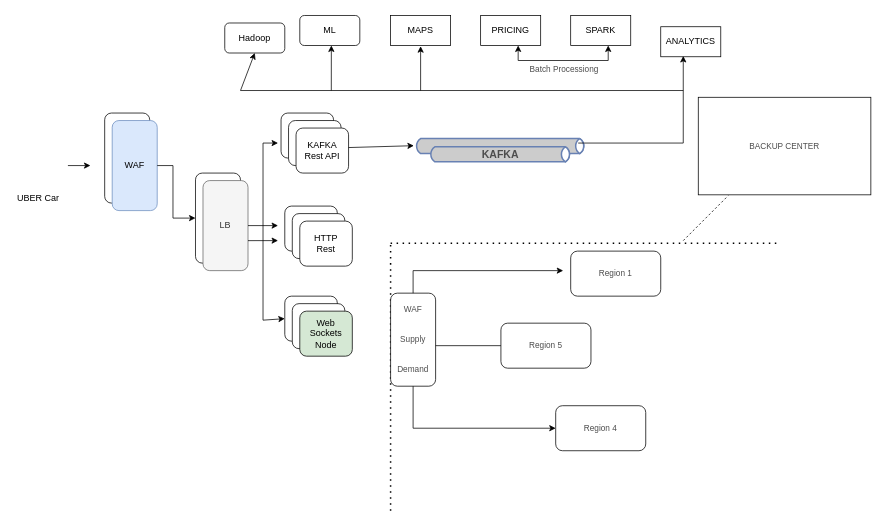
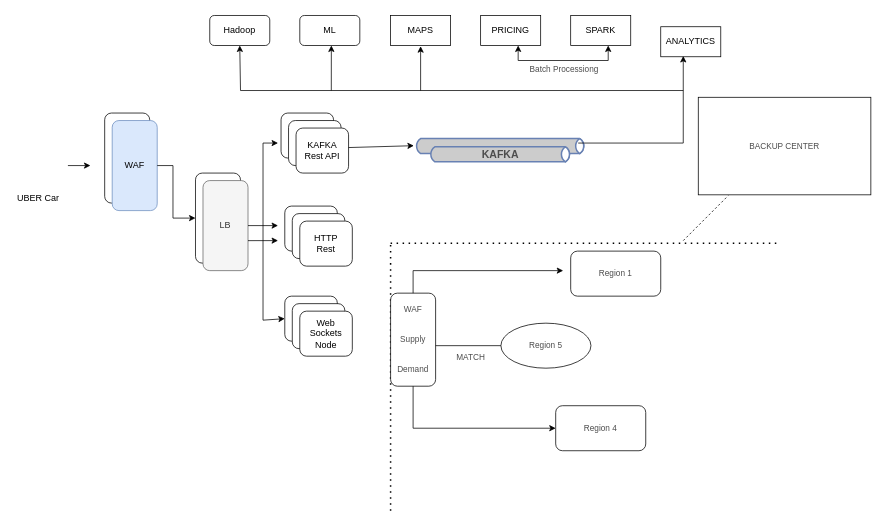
node "Hadoop": moved (255, 38) -> (240, 30)
node "Web Sockets Node": fillcolor #d5e8d4 -> #ffffff
node "Region 5": shape rounded rectangle -> ellipse
node "MATCH": added
